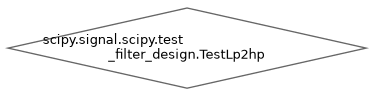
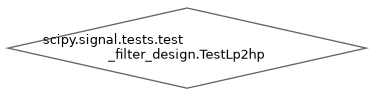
node "scipy.signal.scipy.test _filter_design.TestLp2hp": label "scipy.signal.scipy.test _filter_design.TestLp2hp" -> "scipy.signal.tests.test _filter_design.TestLp2hp"
